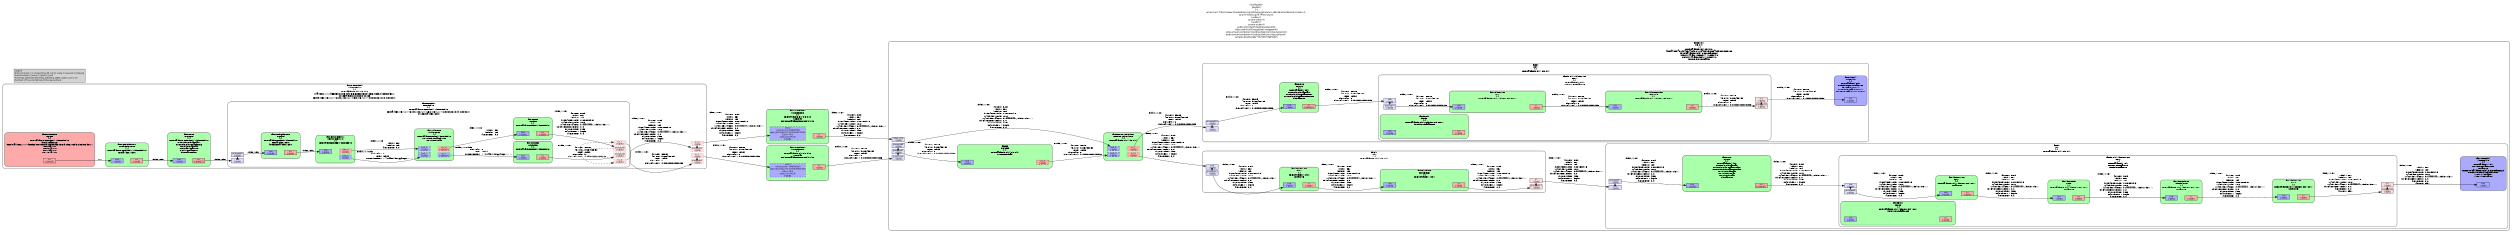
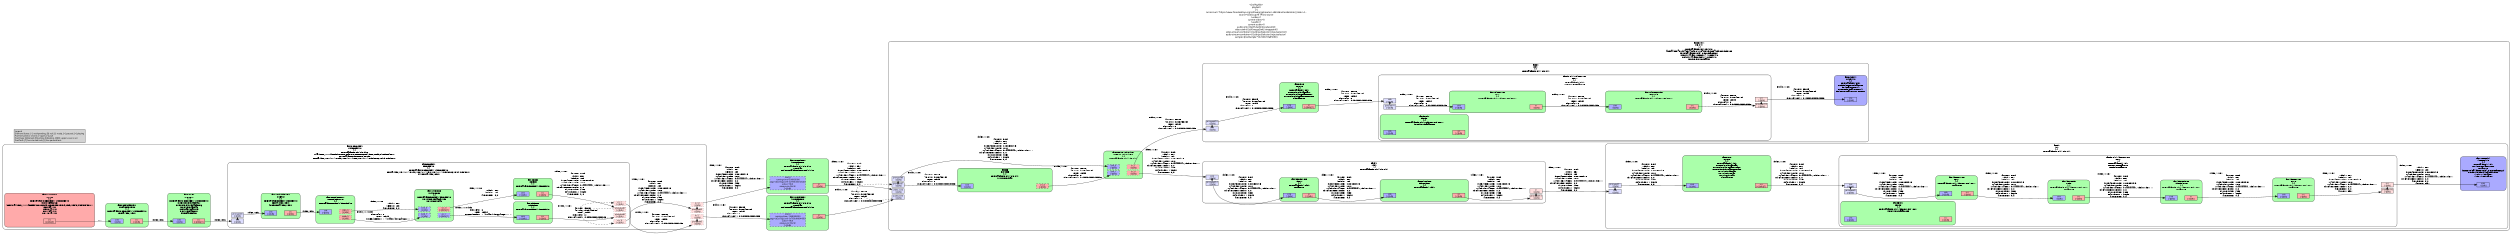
edge "proxypad7 [>][bfb]" -> "audio_sink [>][bfb]": reversed
node "audio_0 [>][bfb]": fillcolor #aaaaff -> #ffaaaa
